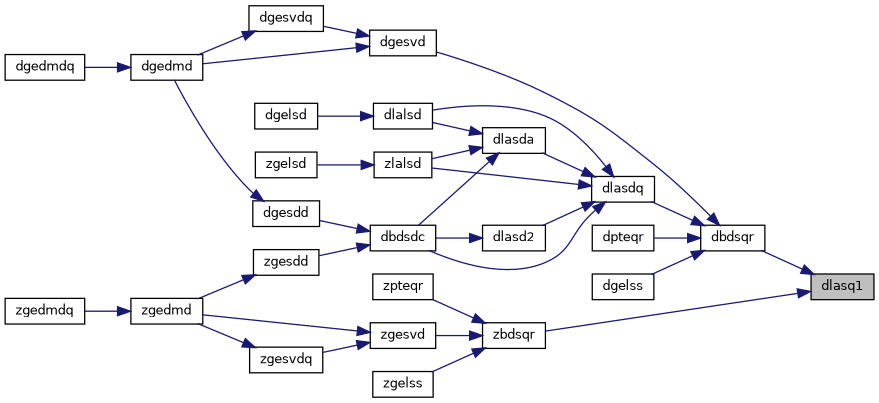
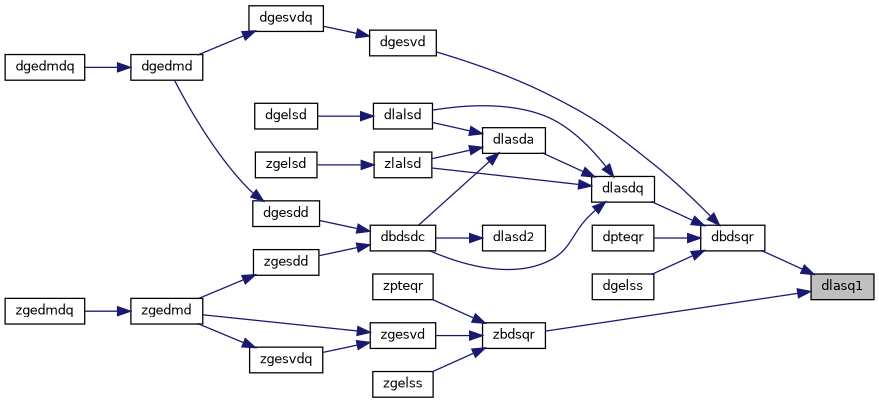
edge "dgedmd" -> "dgesvd": removed
edge "dlasd2" -> "dlasdq": removed
